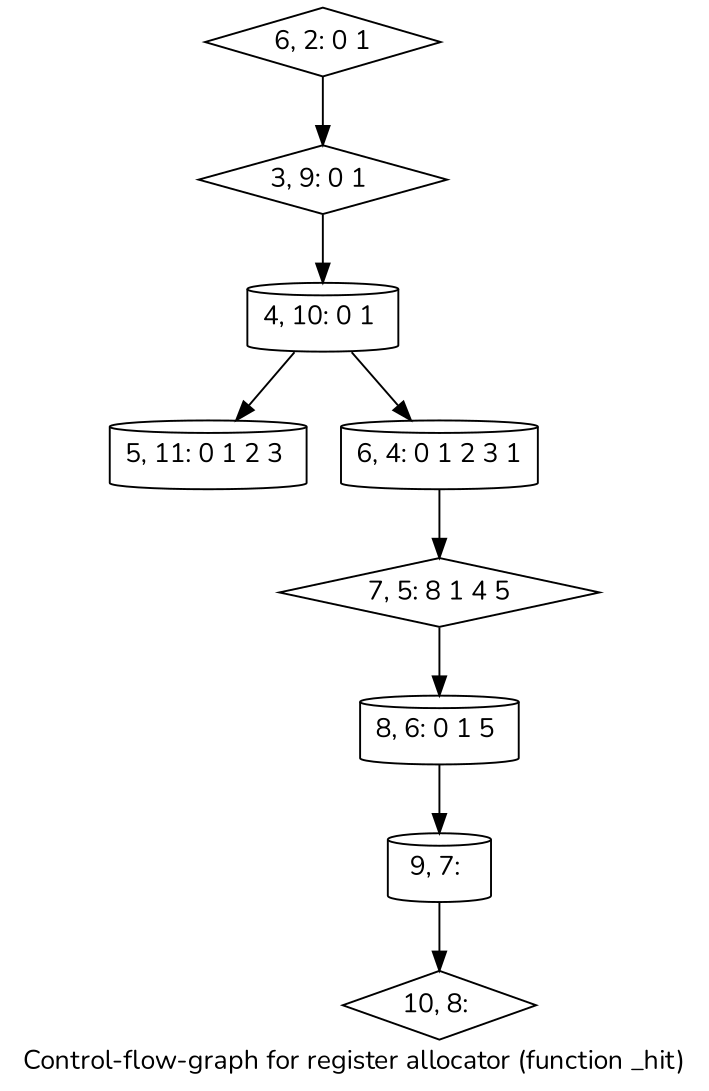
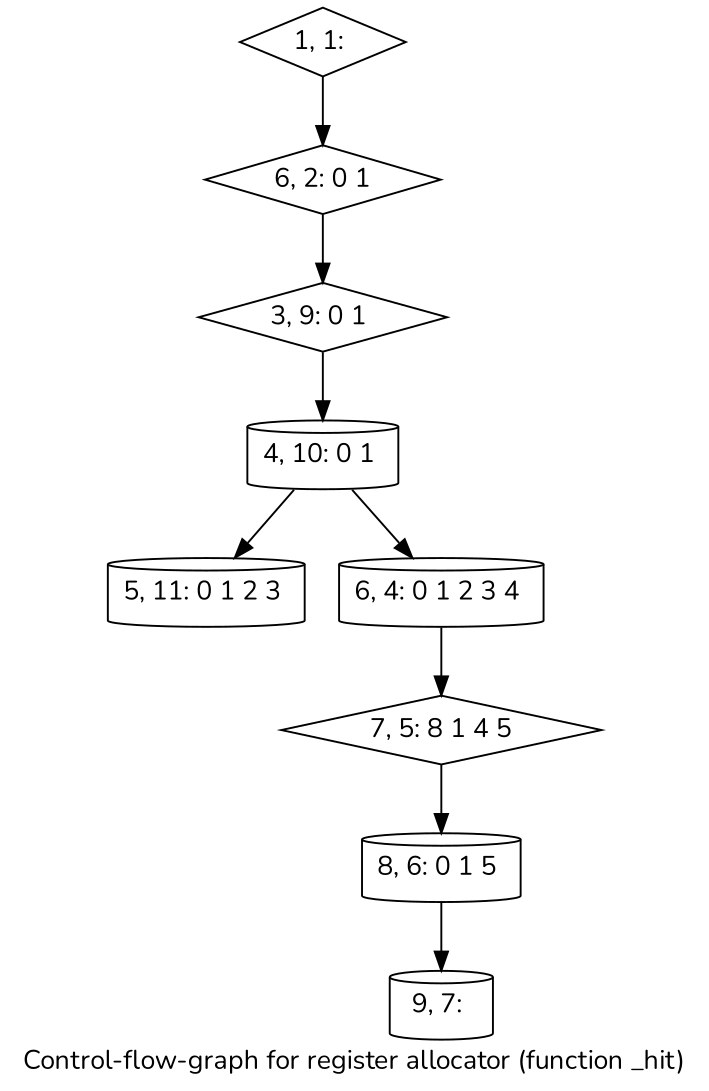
node "1, 1:": added
node "6, 4: 0 1 2 3 1": label "6, 4: 0 1 2 3 1" -> "6, 4: 0 1 2 3 4"
node "10, 8:": removed
